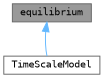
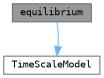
edge "TimeScaleModel" -> "equilibrium": reversed
